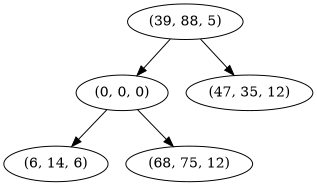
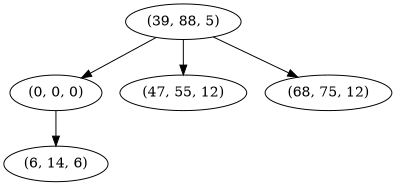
node "(47, 35, 12)": label "(47, 35, 12)" -> "(47, 55, 12)"
edge "(0, 0, 0)" -> "(68, 75, 12)": now "(39, 88, 5)" -> "(68, 75, 12)"
